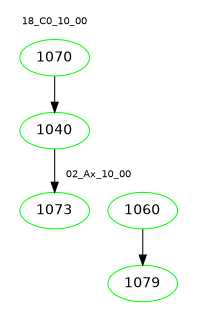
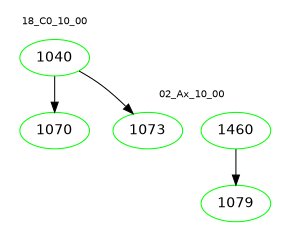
edge "1070" -> "1040": reversed
node "1060": label "1060" -> "1460"
